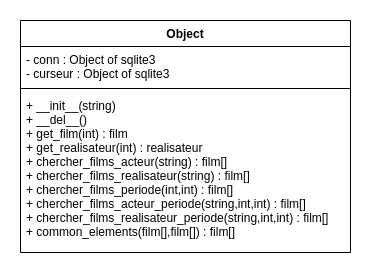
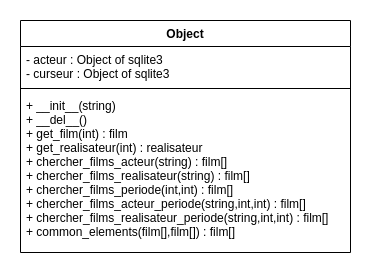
node "- conn : Object of sqlite3 - curseur : Object of sqlite3": label "- conn : Object of sqlite3 - curseur : Object of sqlite3" -> "- acteur : Object of sqlite3 - curseur : Object of sqlite3"
